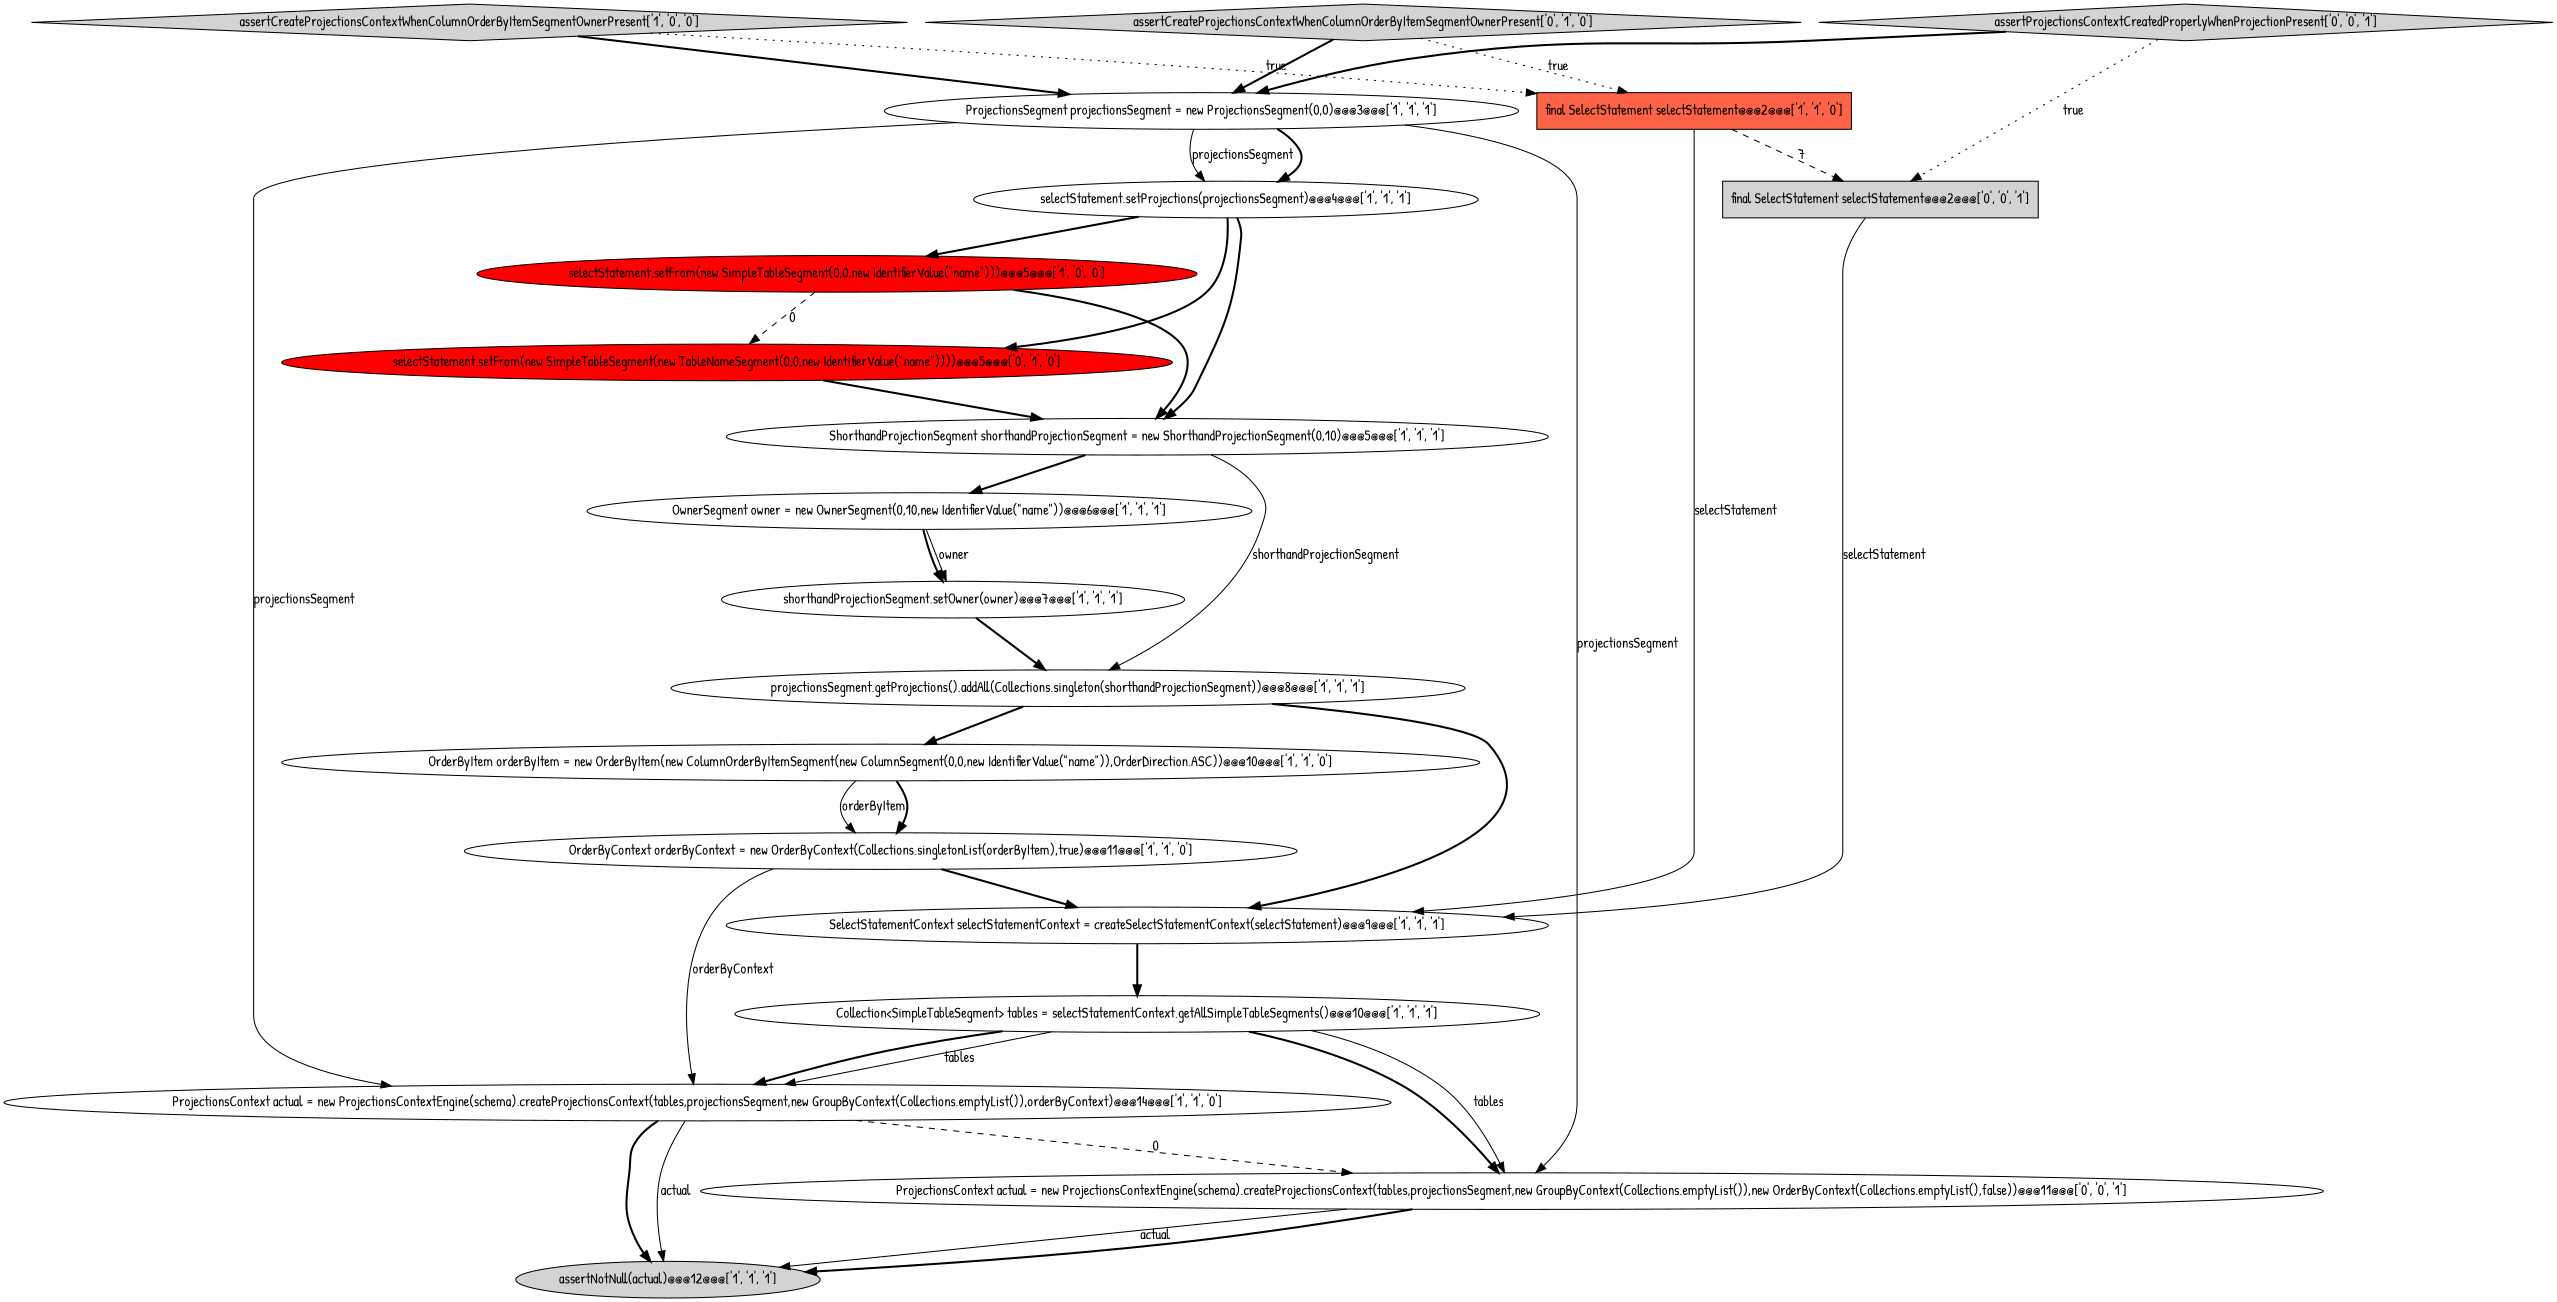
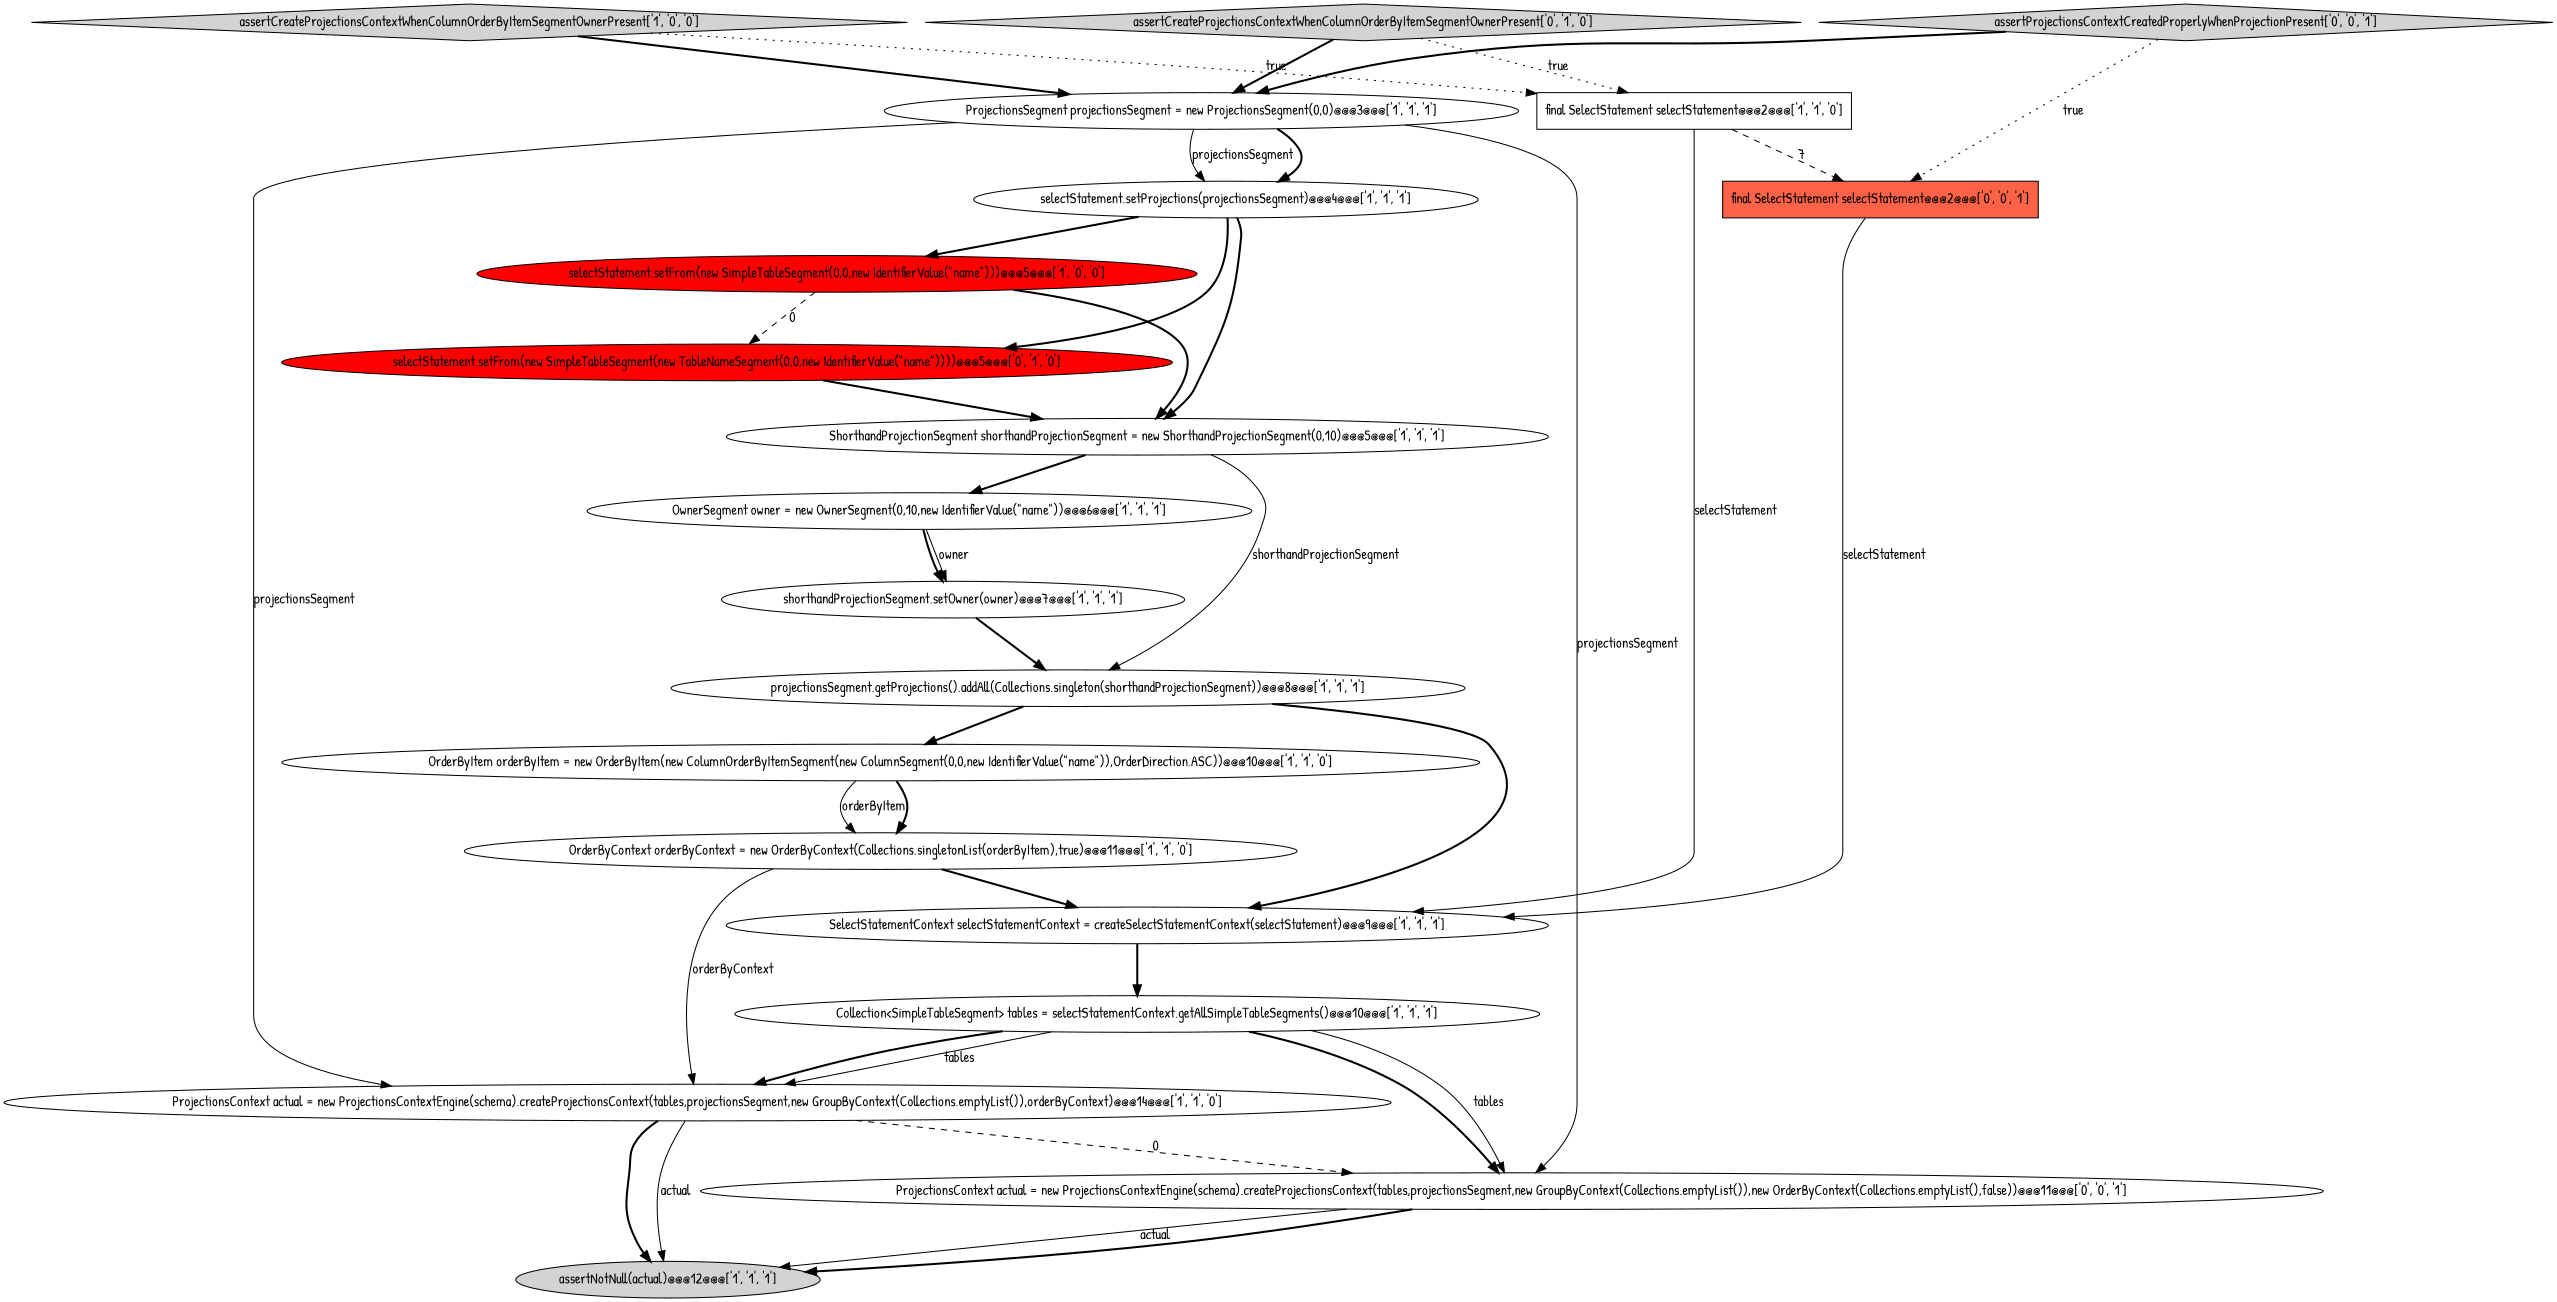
node "final SelectStatement selectStatement@@@2@@@['1', '1', '0']": fillcolor tomato -> white
node "final SelectStatement selectStatement@@@2@@@['0', '0', '1']": fillcolor lightgray -> tomato
